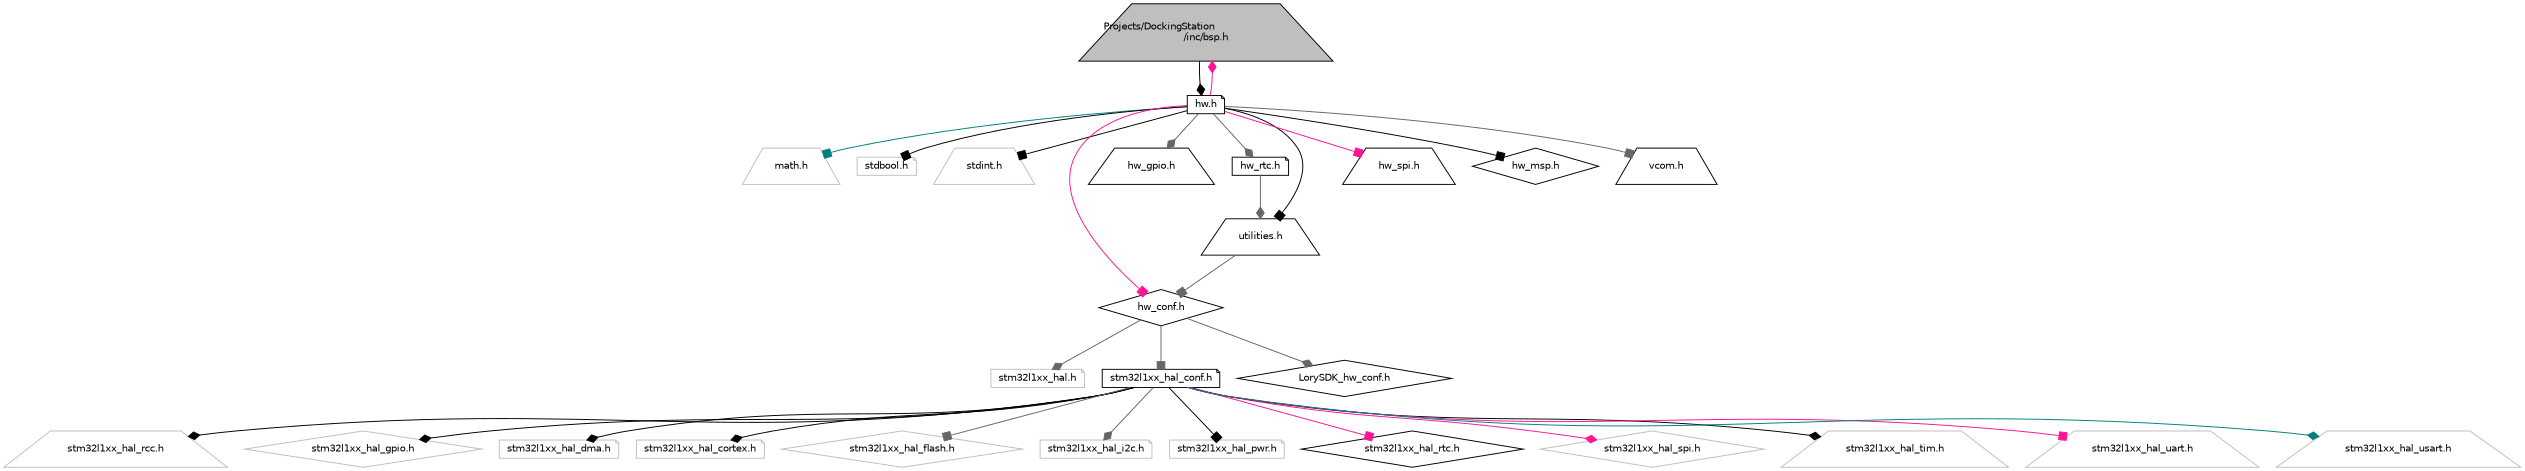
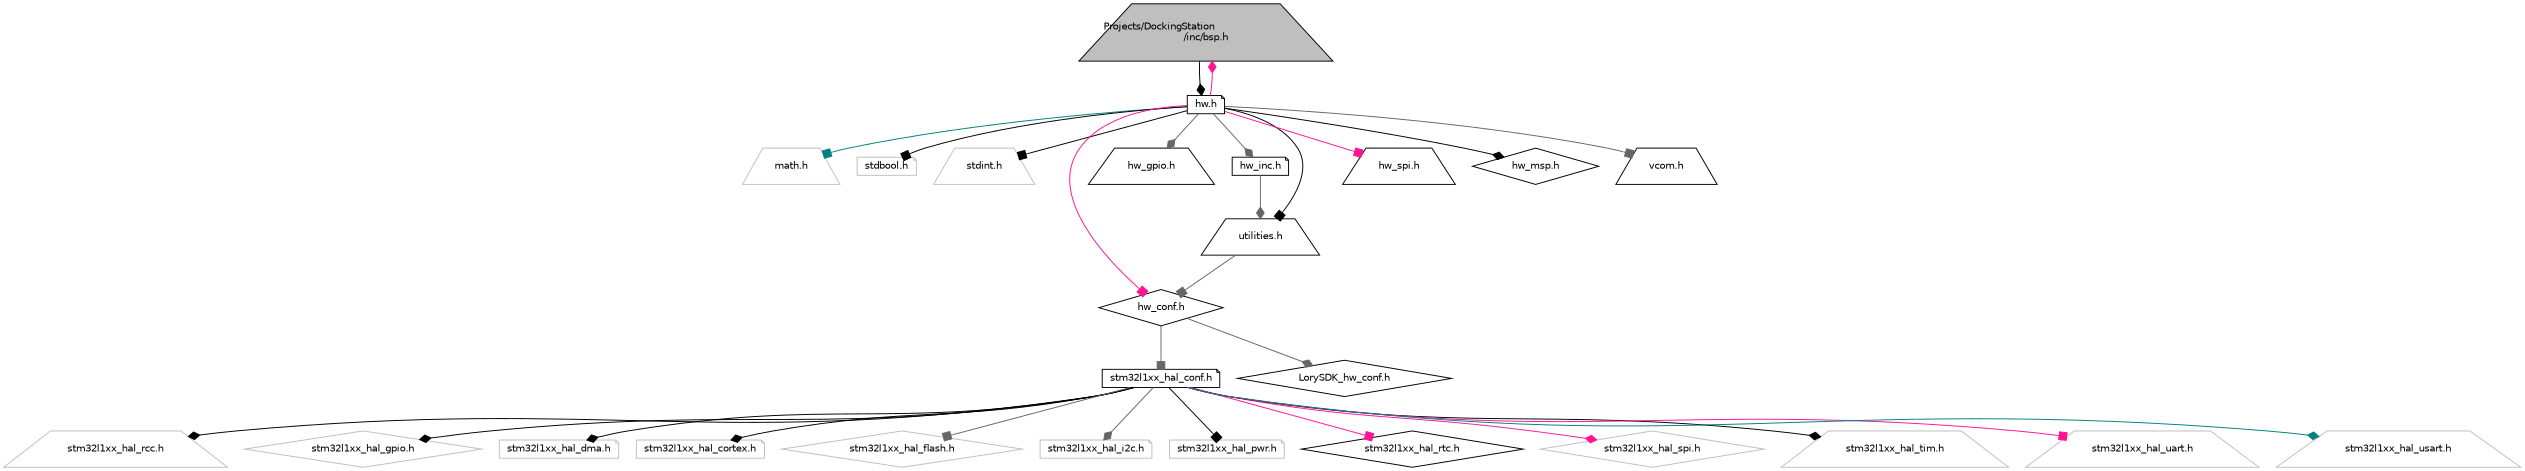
edge "hw.h" -> "hw_msp.h": arrowhead box -> diamond
node "hw_rtc.h": label "hw_rtc.h" -> "hw_inc.h"
node "stm32l1xx_hal.h": removed
